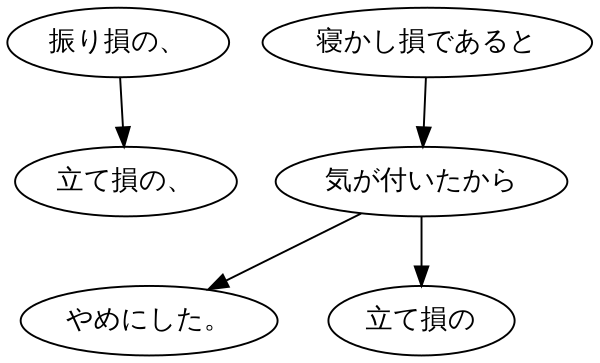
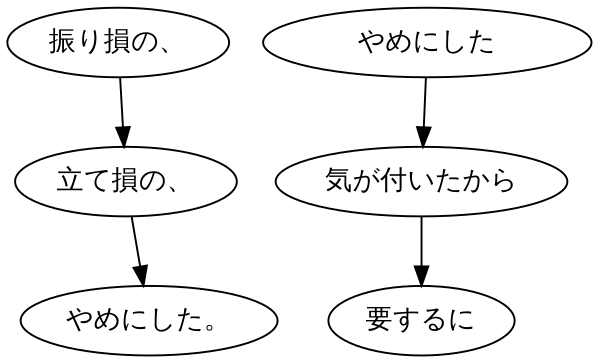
node "寝かし損であると": label "寝かし損であると" -> "やめにした"
edge "気が付いたから" -> "やめにした。": now "立て損の、" -> "やめにした。"
node "立て損の": label "立て損の" -> "要するに"
